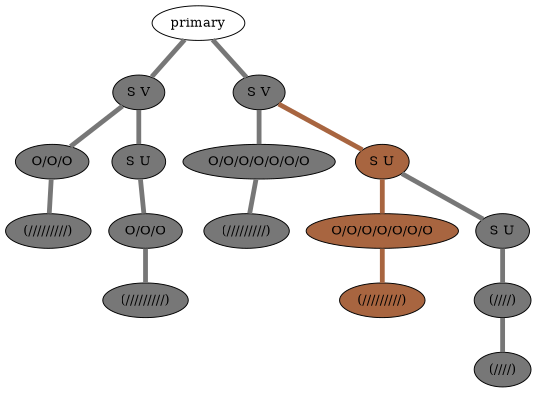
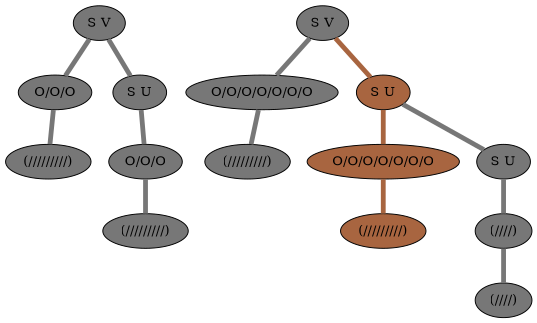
node "primary": removed
